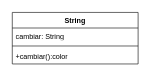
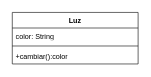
node "String": label "String" -> "Luz"
node "cambiar: String": label "cambiar: String" -> "color: String"
